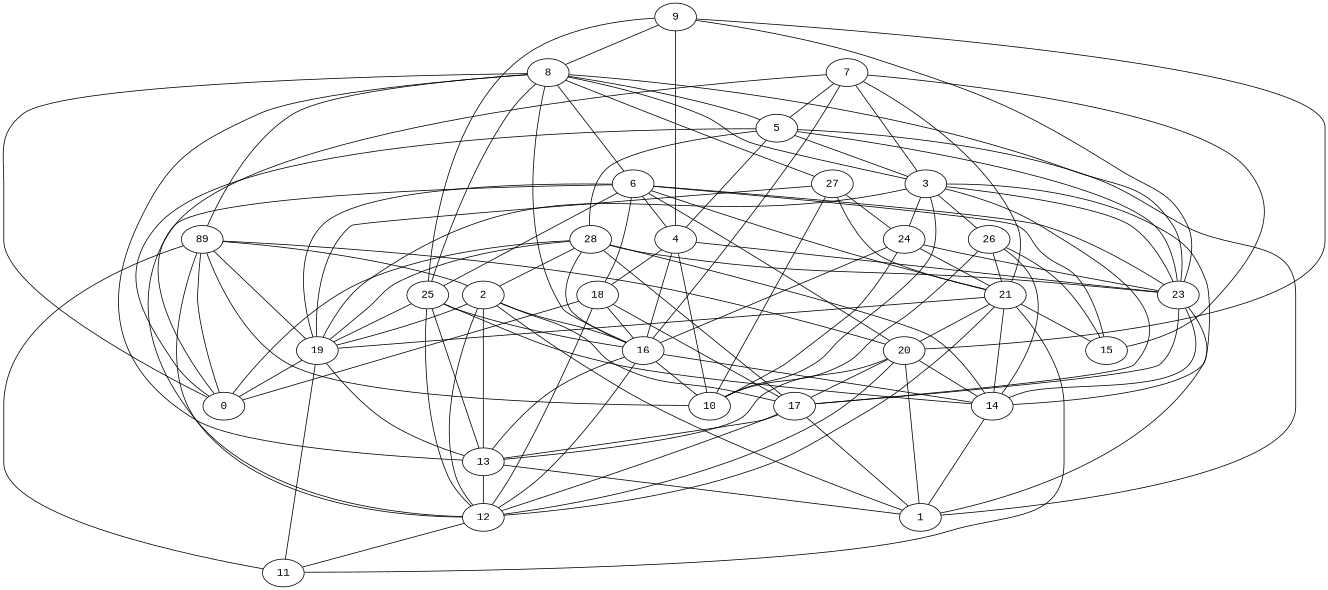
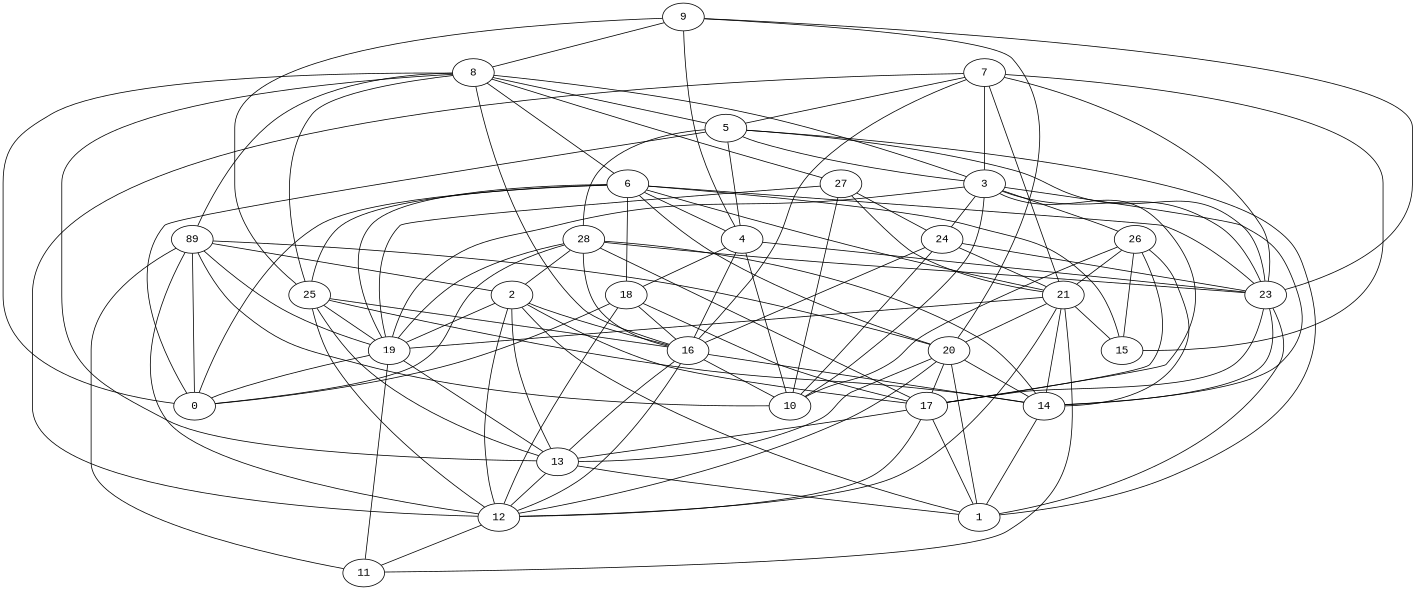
edge "8" -- "23": now "7" -- "23"
edge "26" -- "17": added
